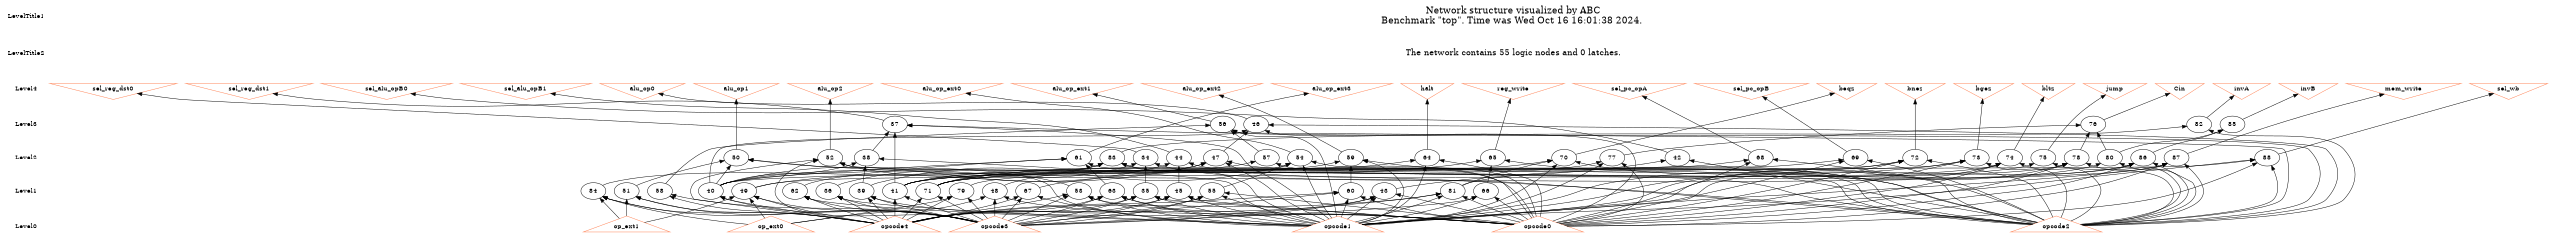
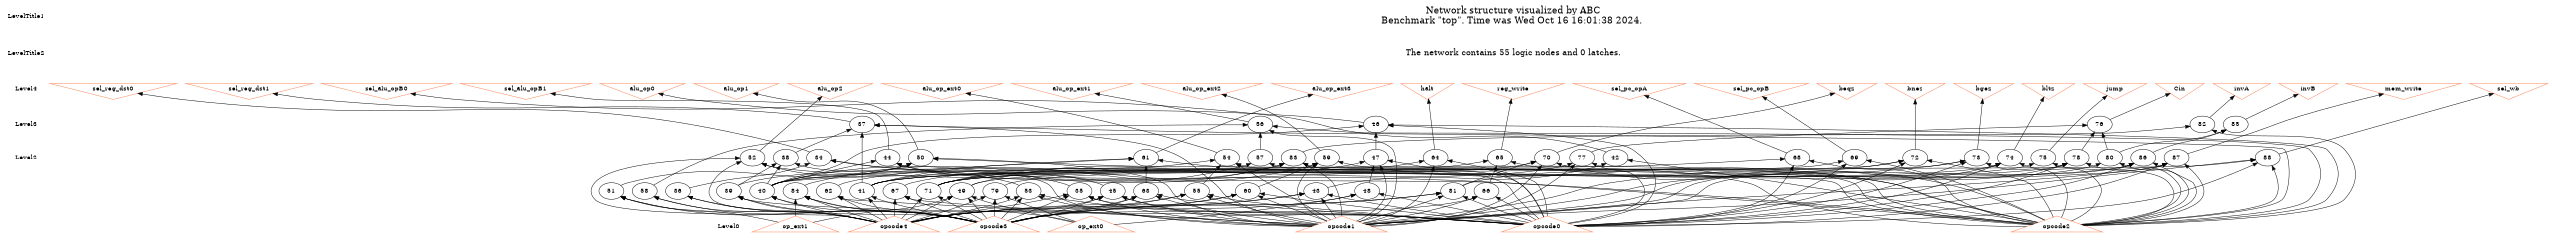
node "Level1": removed
edge "opcode1" -> "36": removed
